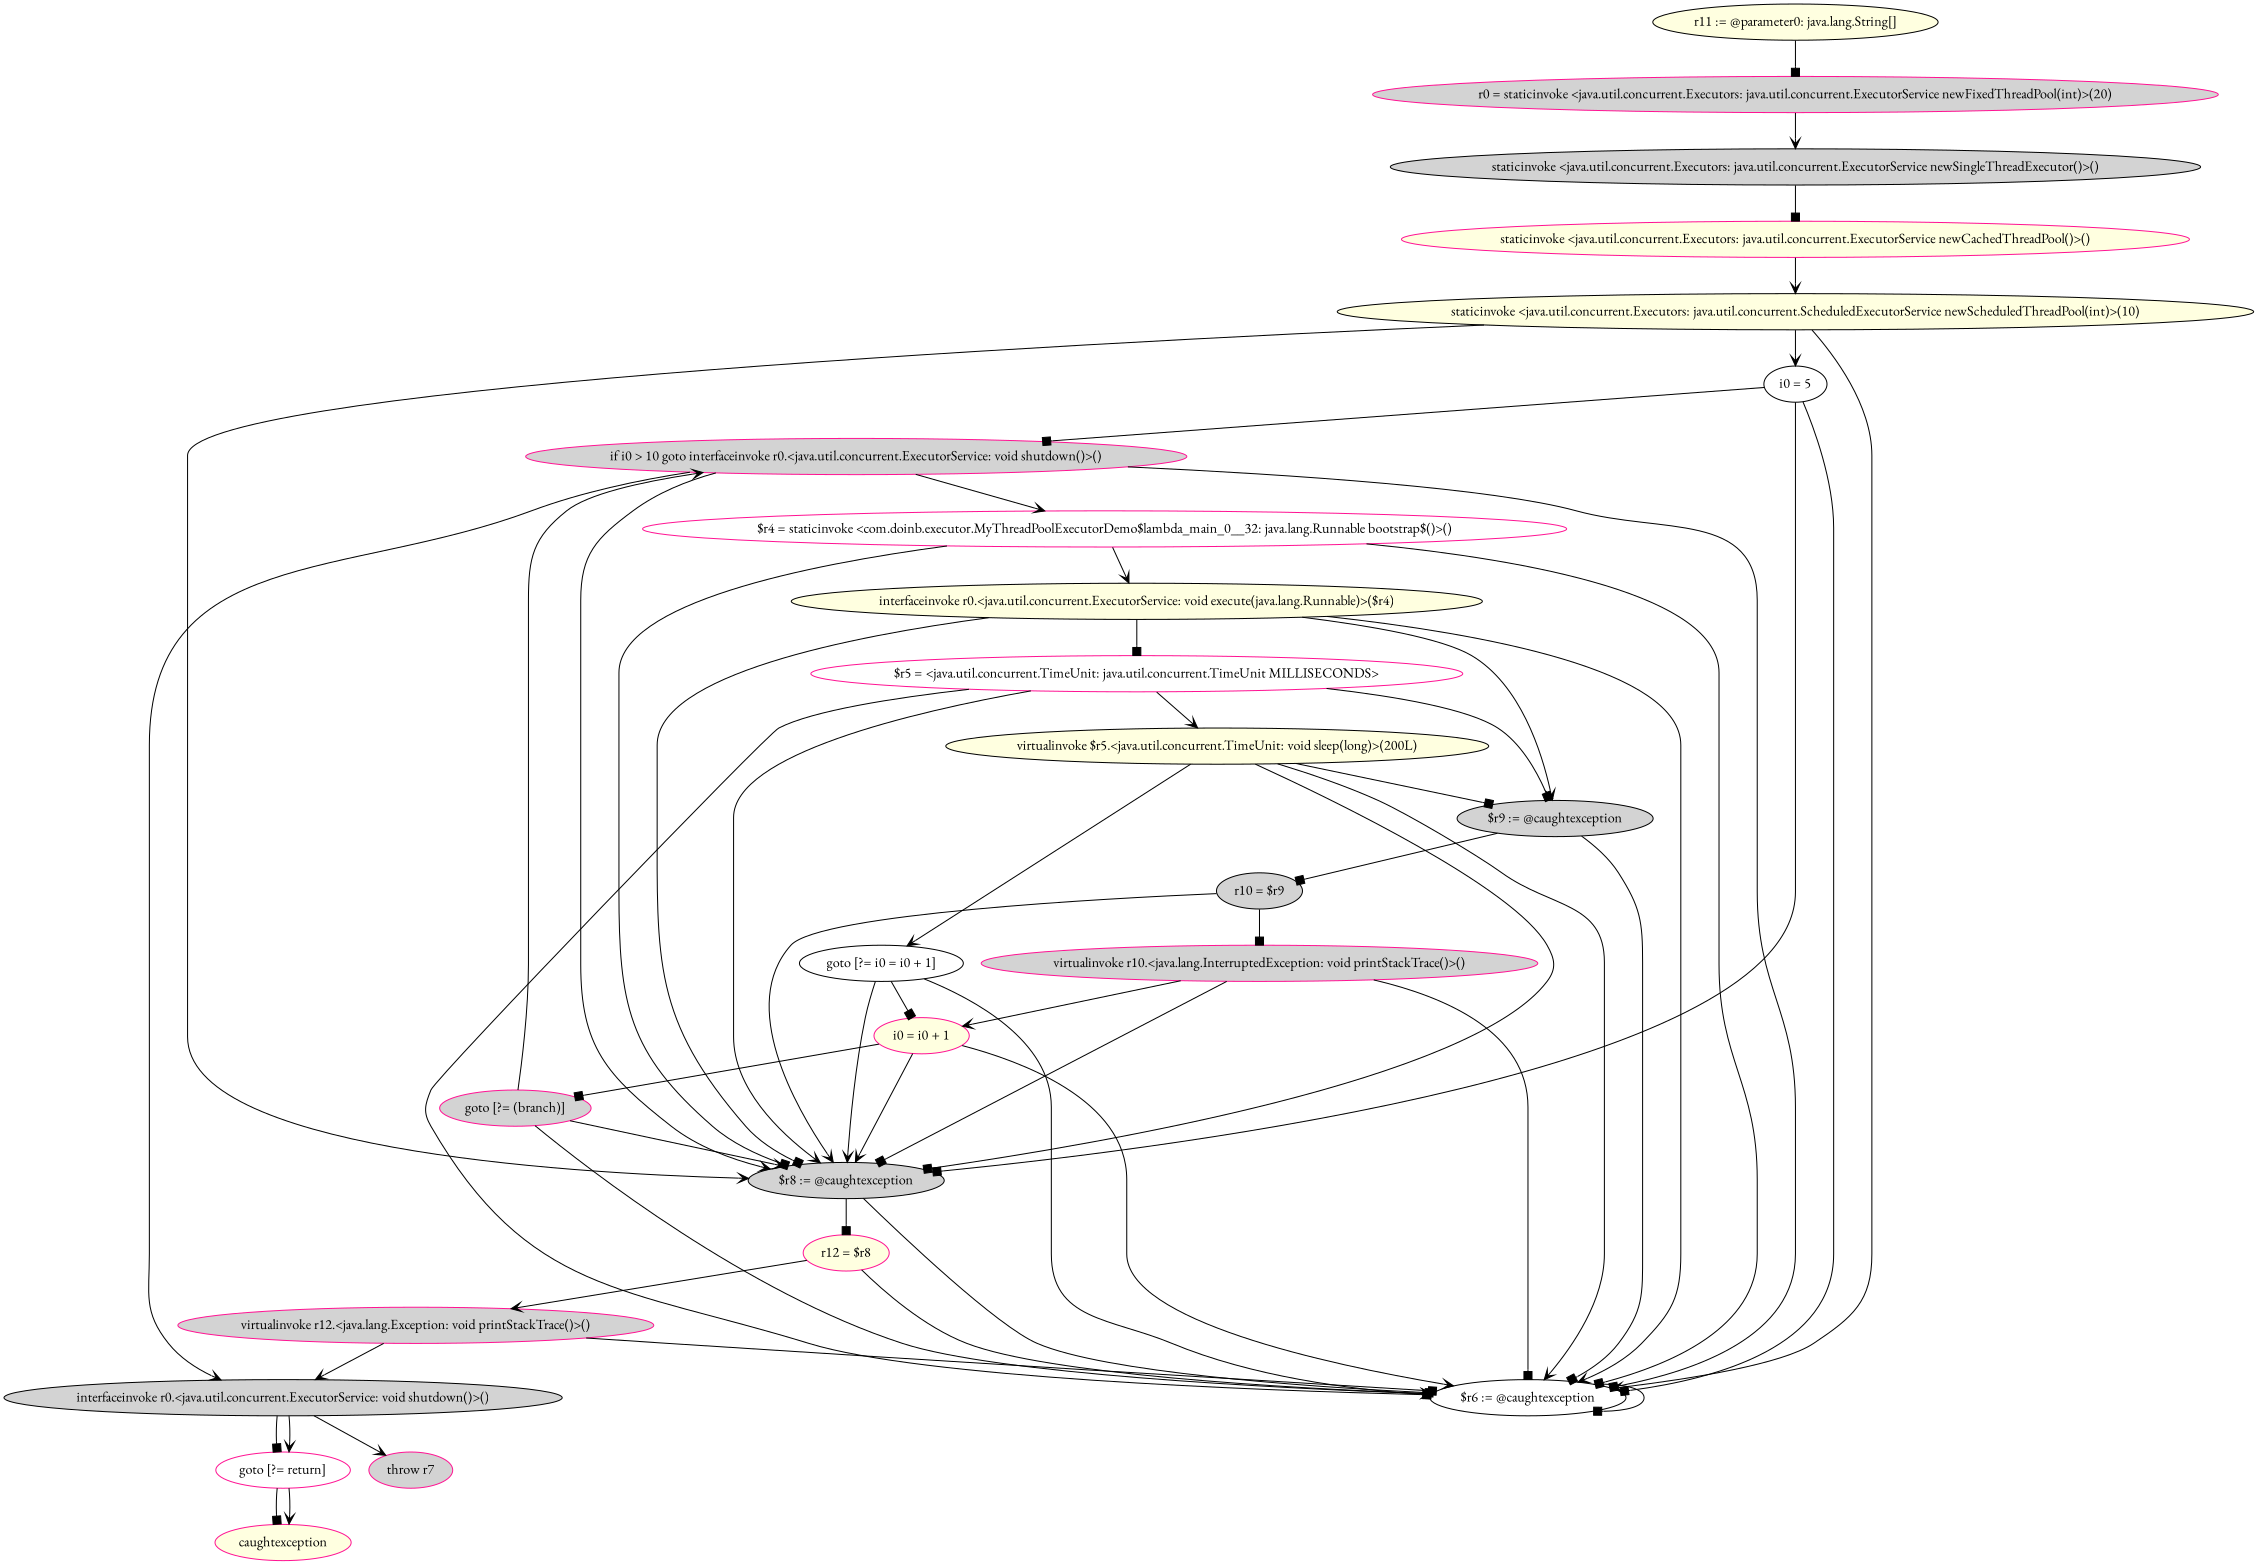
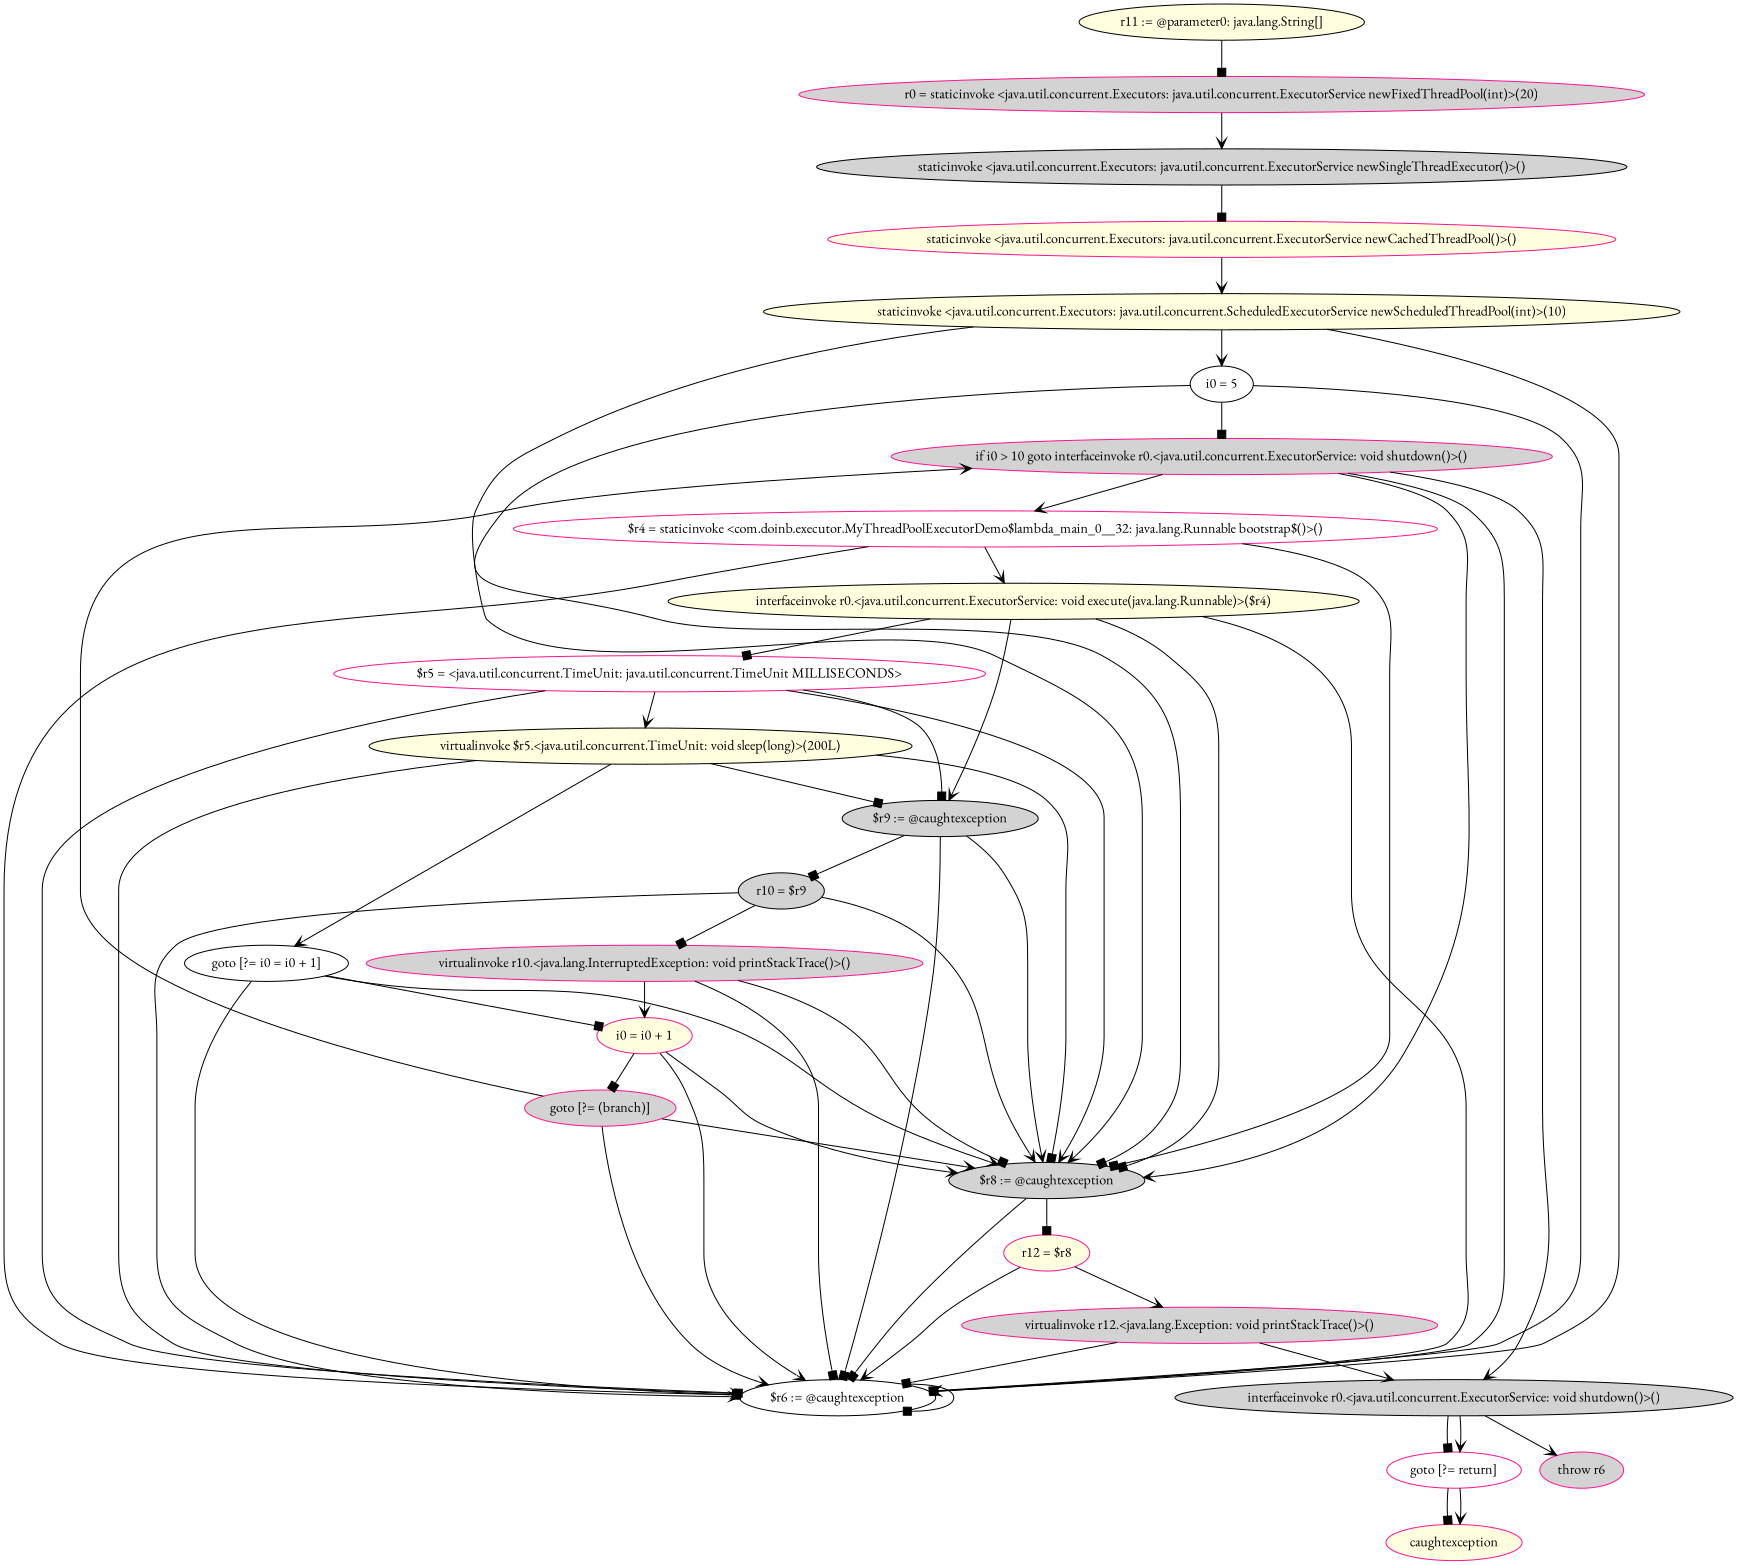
edge "$r9 := @caughtexception" -> "$r8 := @caughtexception": added
edge "r10 = $r9" -> "$r6 := @caughtexception": added
node "throw r7": label "throw r7" -> "throw r6"
